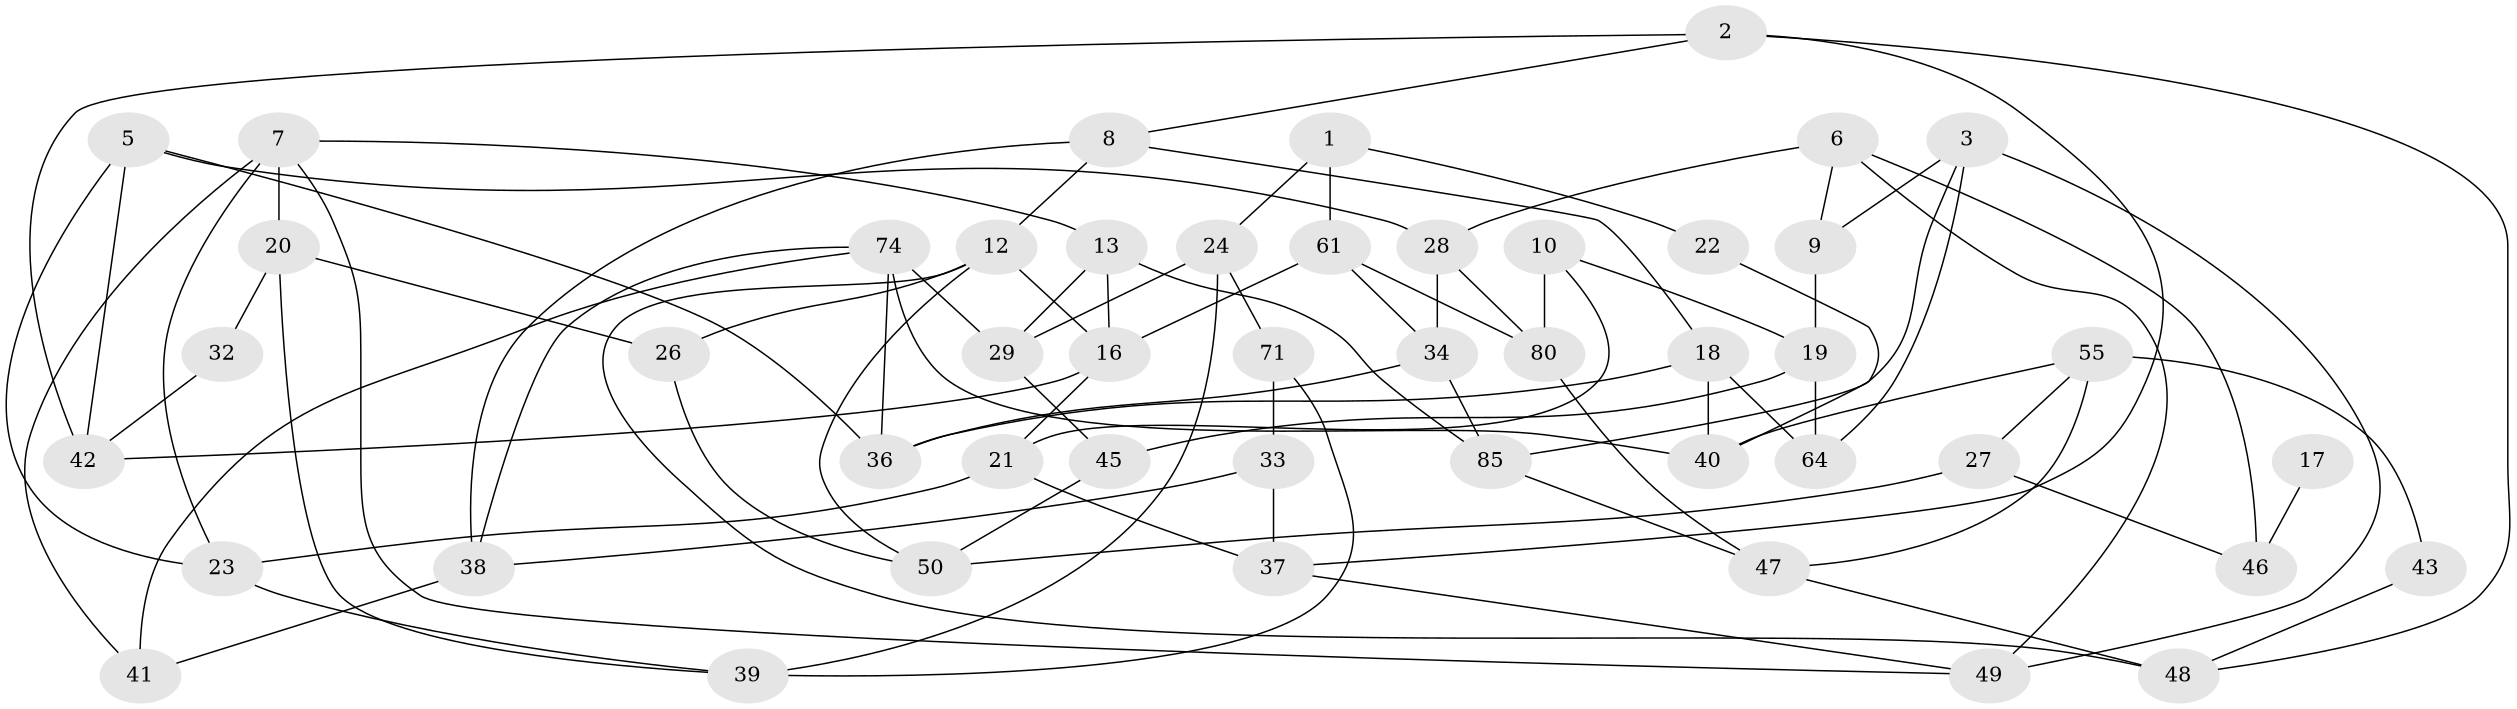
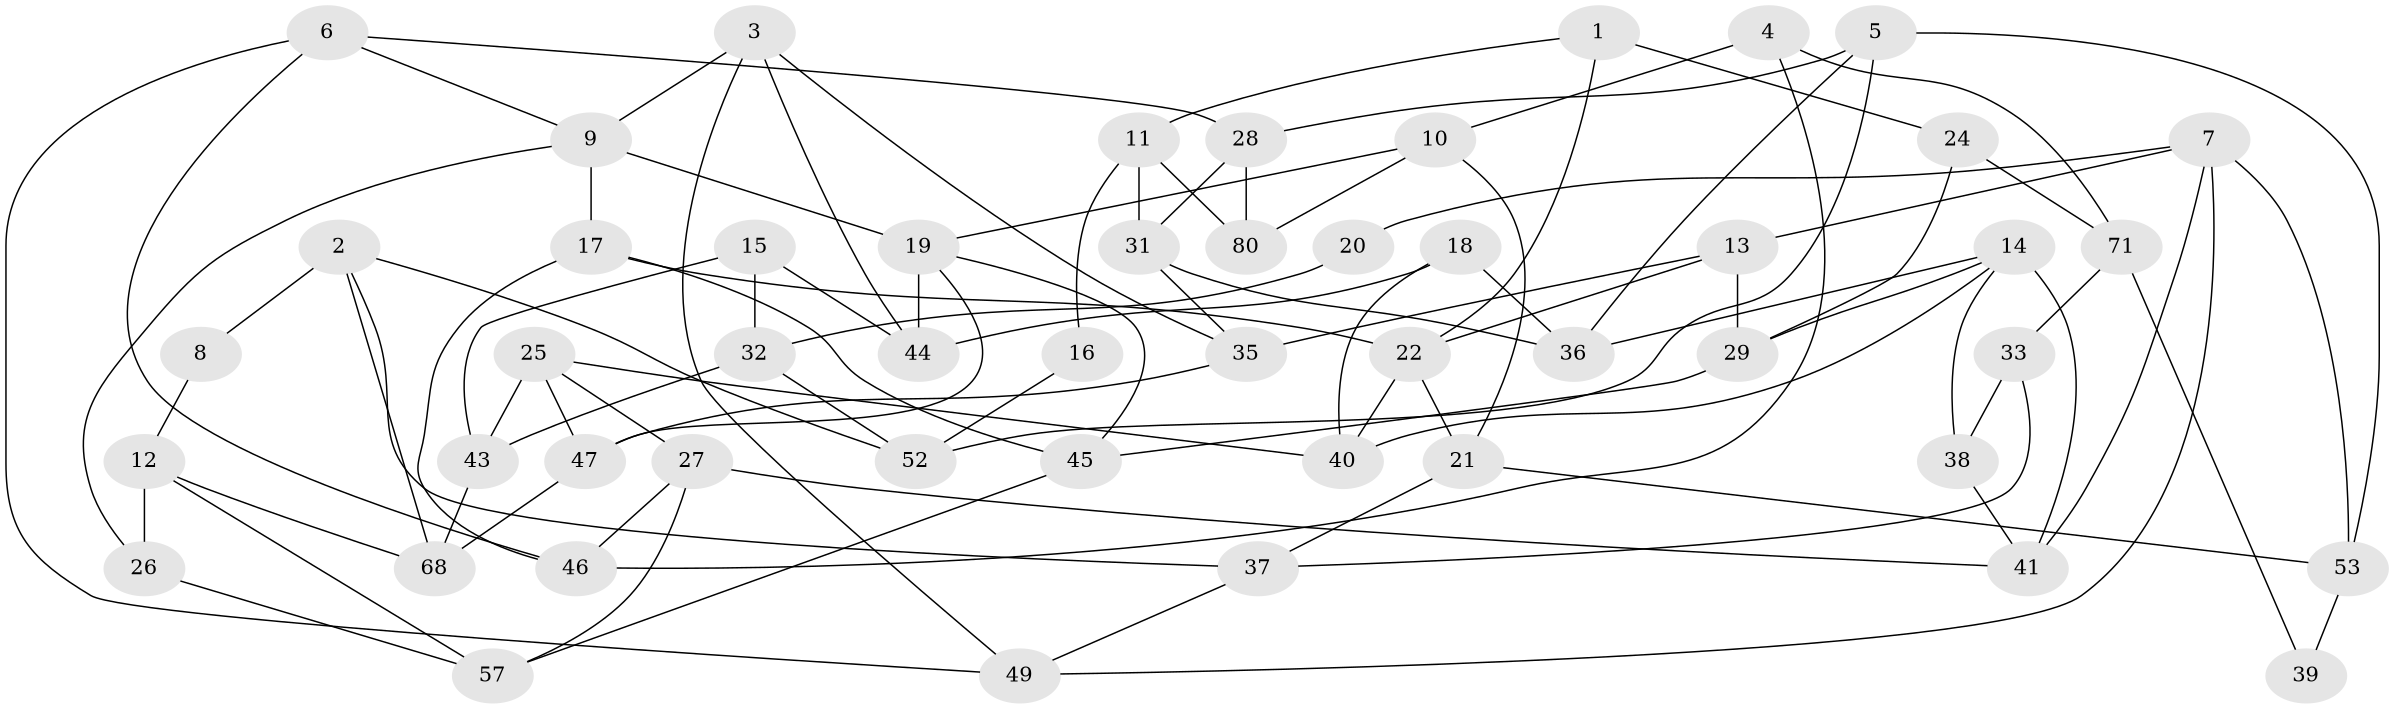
node "4": added
edge "9" -- "17": added
edge "8" -- "18": removed
edge "8" -- "38": removed
node "15": added
node "74": label "74" -> "14"
node "61": label "61" -> "11"
edge "13" -- "16": now "13" -- "22"
edge "12" -- "16": removed
edge "20" -- "26": now "9" -- "26"
edge "17" -- "22": added
edge "17" -- "45": added
node "34": label "34" -> "31"
node "55": label "55" -> "25"
edge "32" -- "43": added
edge "16" -- "21": now "22" -- "21"
node "42": label "42" -> "52"
node "85": label "85" -> "35"
node "64": label "64" -> "44"
edge "80" -- "47": now "19" -- "47"
edge "27" -- "41": added
node "23": label "23" -> "53"
node "50": label "50" -> "57"
edge "24" -- "39": removed
edge "20" -- "39": removed
node "48": label "48" -> "68"
